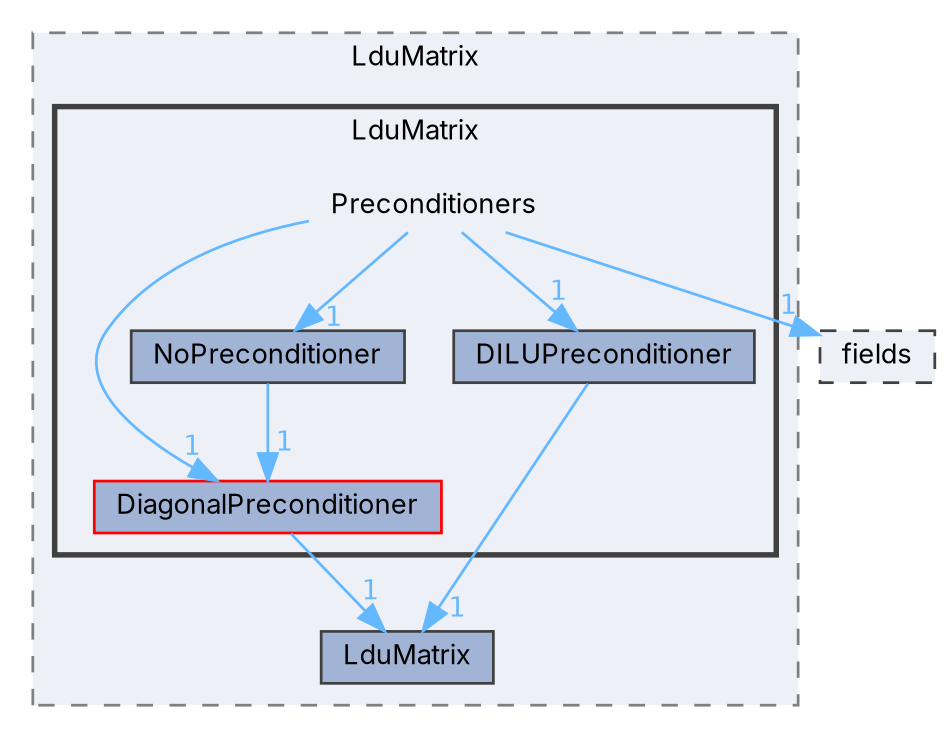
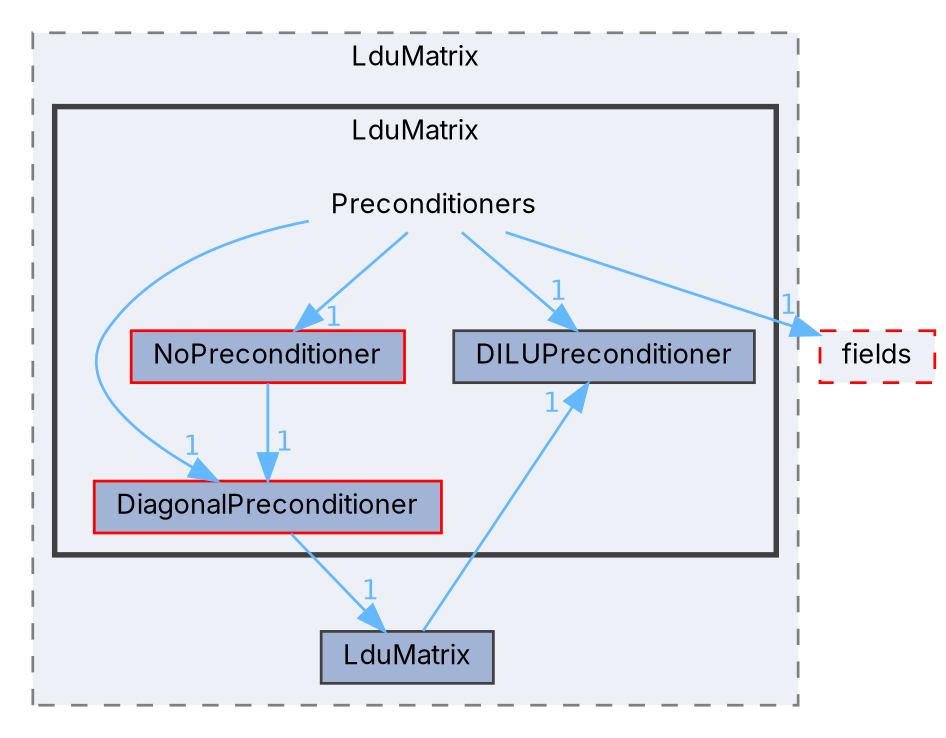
node "NoPreconditioner": color grey25 -> red
node "fields": color grey25 -> red
edge "DILUPreconditioner" -> "LduMatrix": reversed
